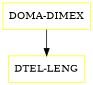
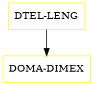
edge "DOMA-DIMEX" -> "DTEL-LENG": reversed
